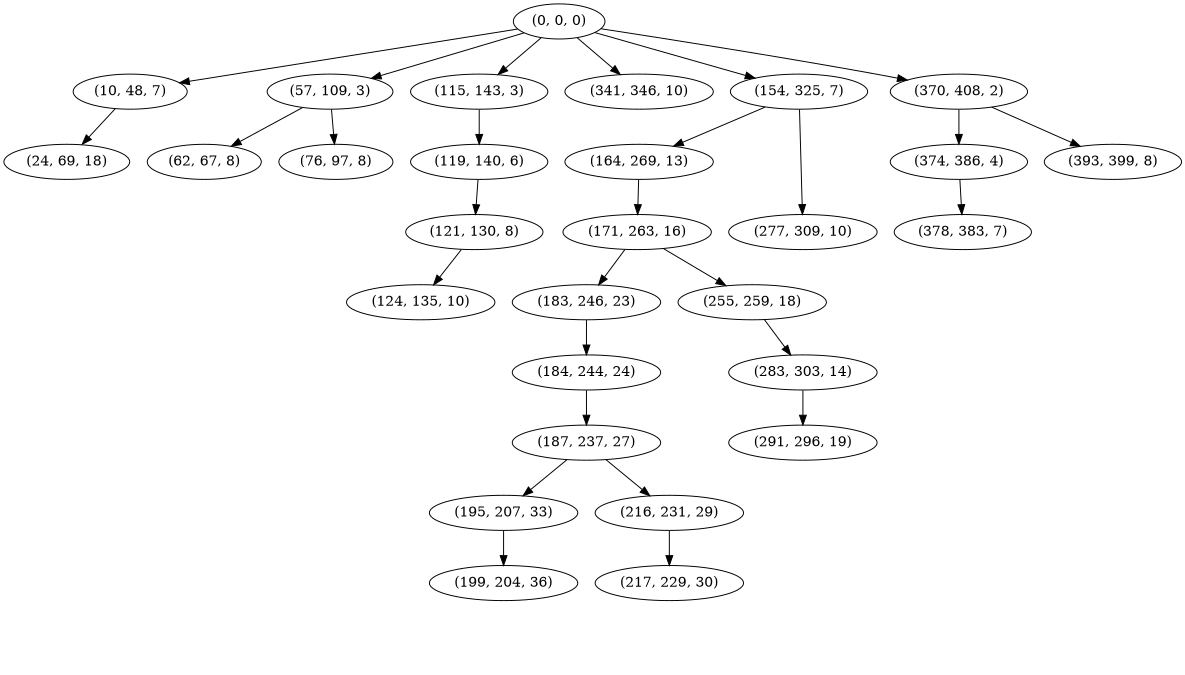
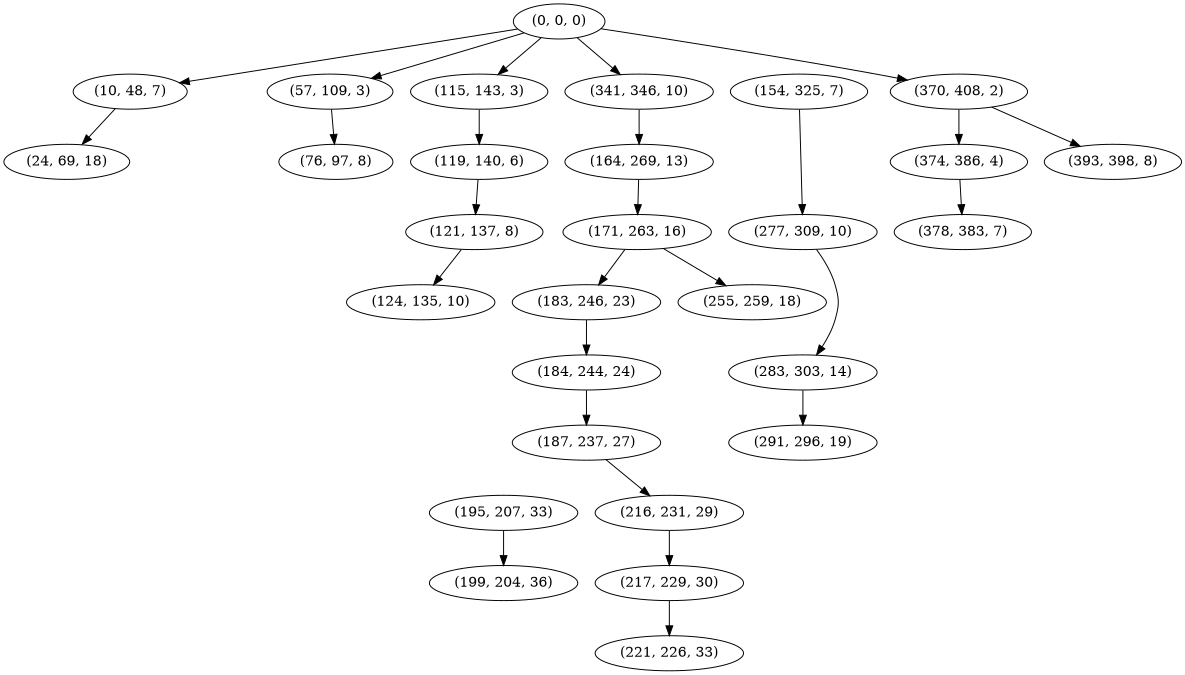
edge "(0, 0, 0)" -> "(154, 325, 7)": removed
edge "(154, 325, 7)" -> "(164, 269, 13)": now "(341, 346, 10)" -> "(164, 269, 13)"
node "(62, 67, 8)": removed
node "(393, 399, 8)": label "(393, 399, 8)" -> "(393, 398, 8)"
node "(121, 130, 8)": label "(121, 130, 8)" -> "(121, 137, 8)"
edge "(255, 259, 18)" -> "(283, 303, 14)": now "(277, 309, 10)" -> "(283, 303, 14)"
edge "(187, 237, 27)" -> "(195, 207, 33)": removed
node "(221, 226, 33)": added
